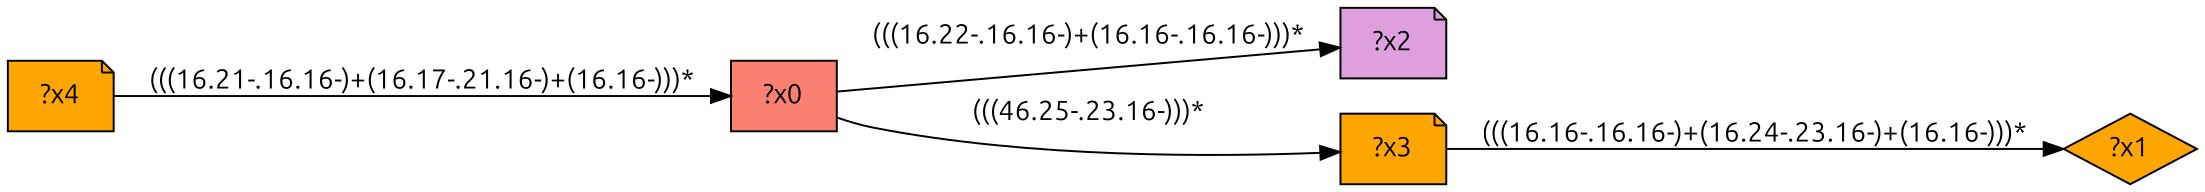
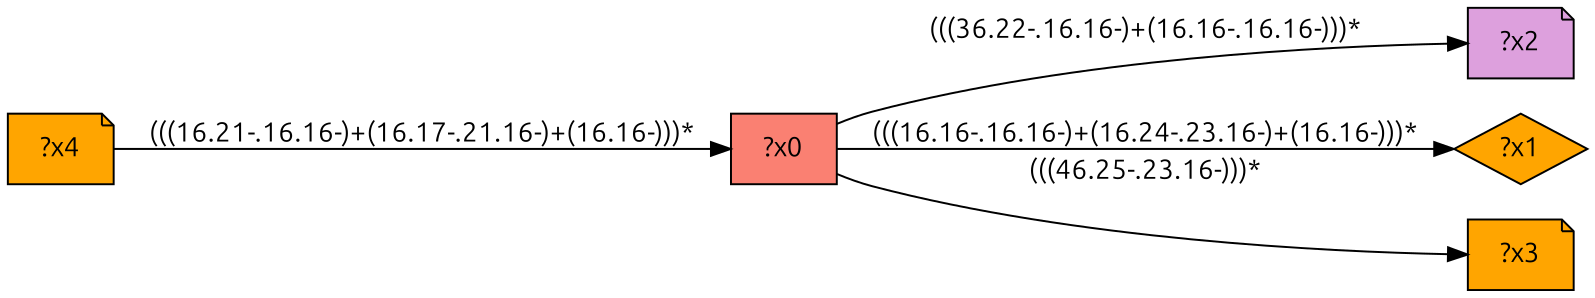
edge "?x0" -> "?x2": label "(((16.22-.16.16-)+(16.16-.16.16-)))*" -> "(((36.22-.16.16-)+(16.16-.16.16-)))*"
edge "?x3" -> "?x1": now "?x0" -> "?x1"
